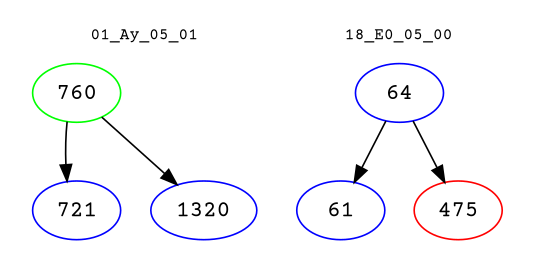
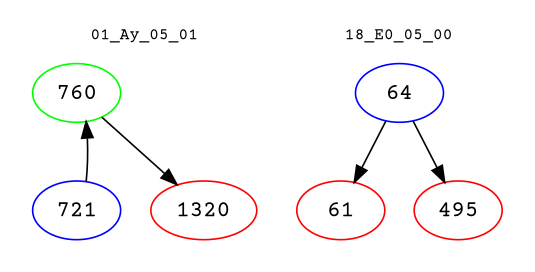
edge "760" -> "721": reversed
node "1320": color blue -> red
node "61": color blue -> red
node "475": label "475" -> "495"
